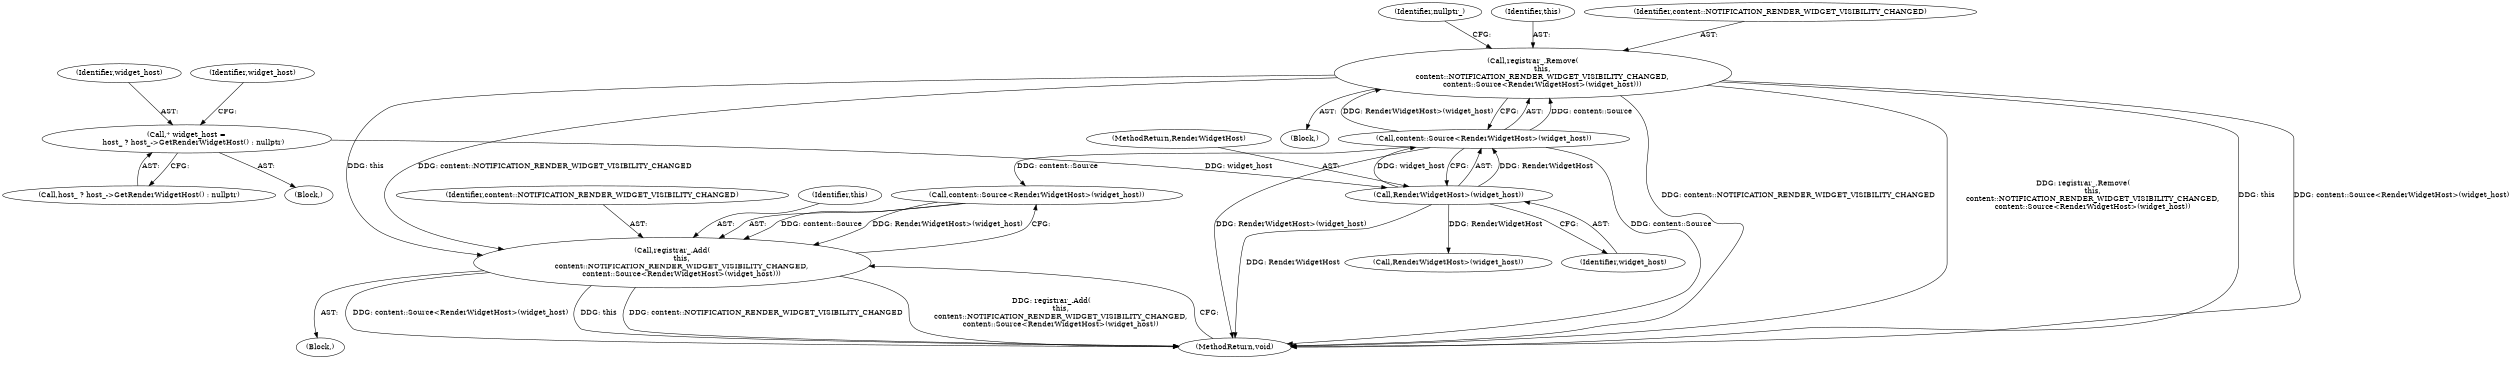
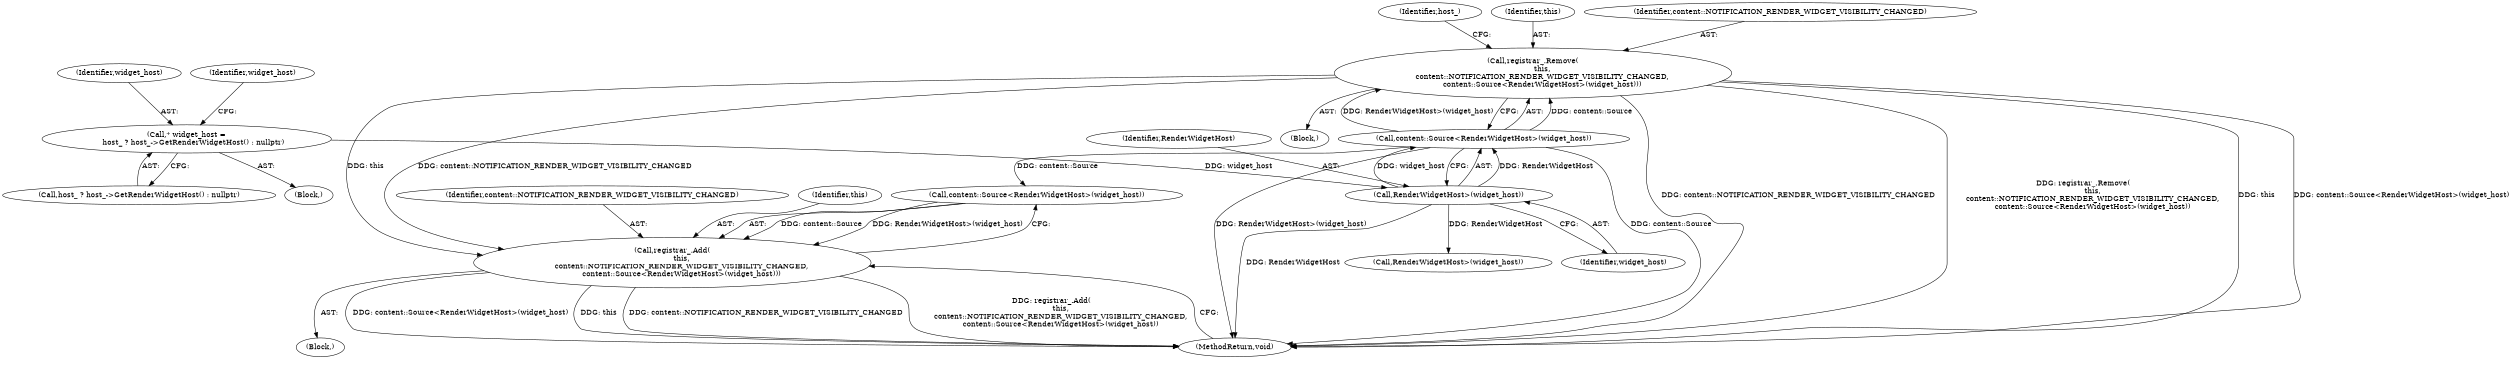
node "(Identifier,nullptr_)": label "(Identifier,nullptr_)" -> "(Identifier,host_)"
node "(MethodReturn,RenderWidgetHost)": label "(MethodReturn,RenderWidgetHost)" -> "(Identifier,RenderWidgetHost)"
